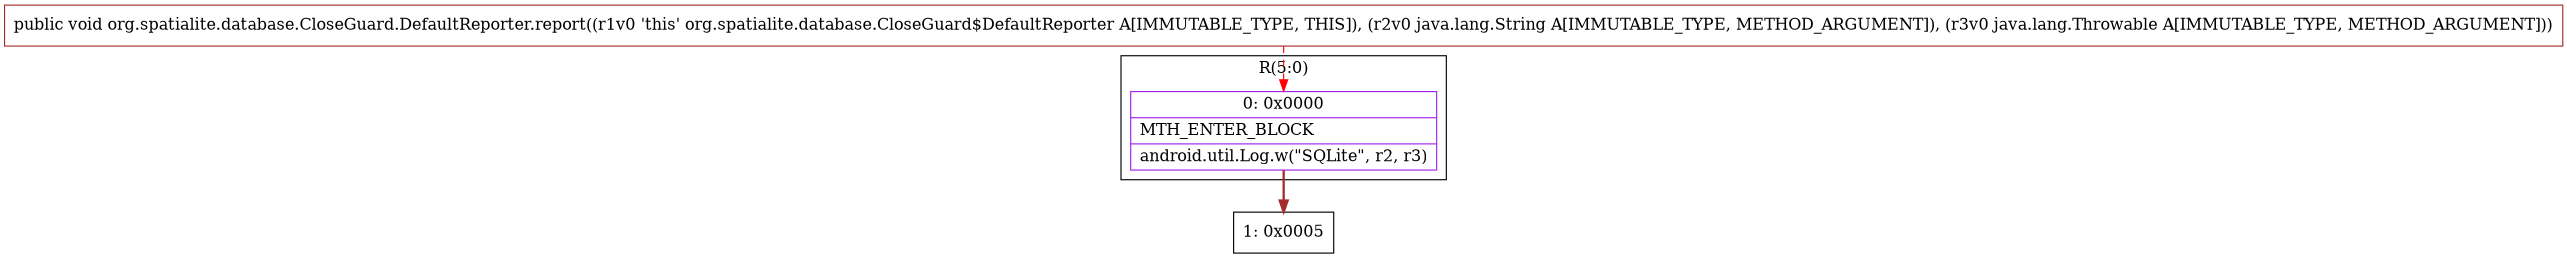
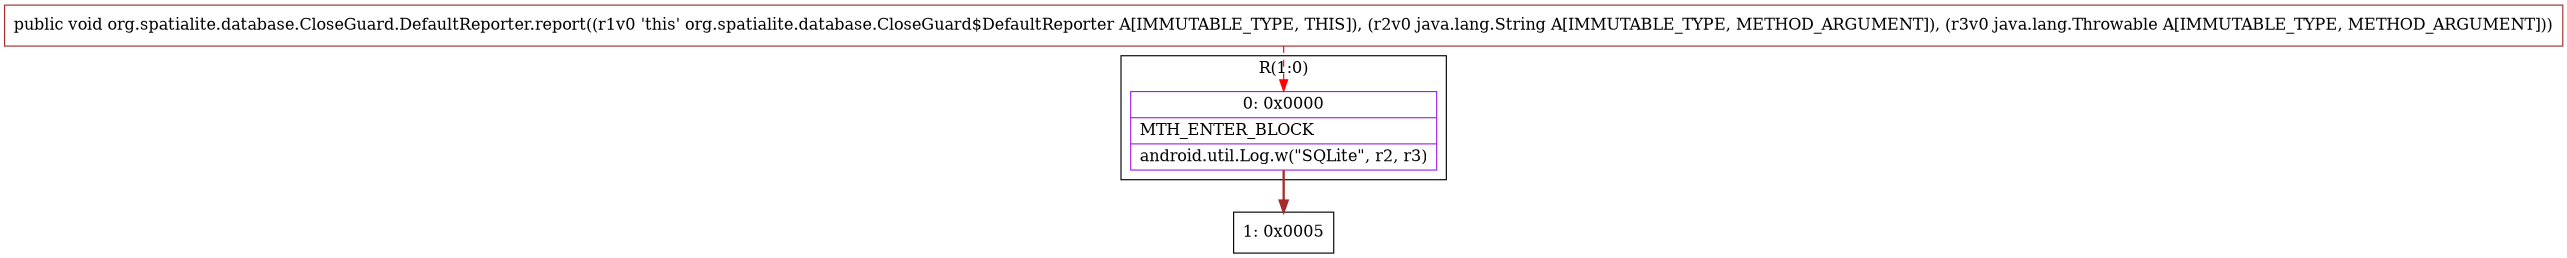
cluster "R(5:0)": label "R(5:0)" -> "R(1:0)"
